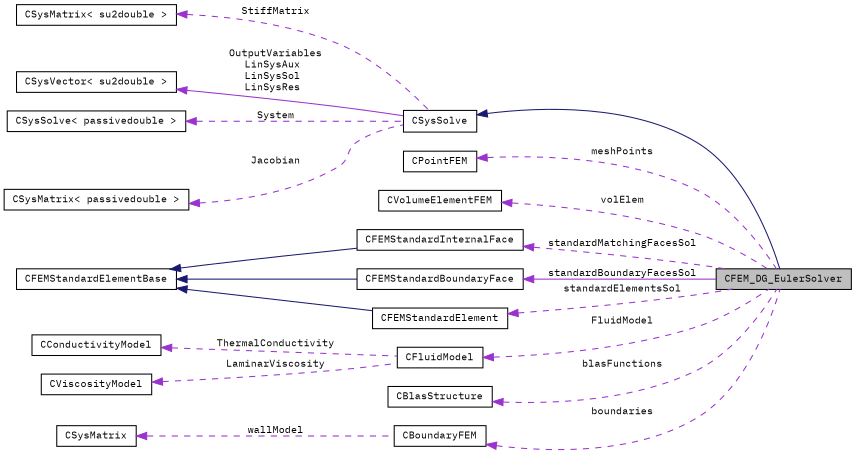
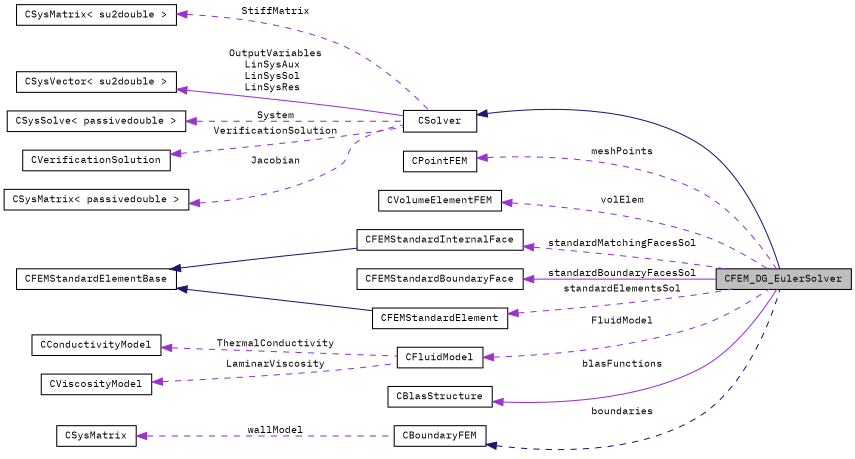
node "CSysSolve": label "CSysSolve" -> "CSolver"
node "CVerificationSolution": added
edge "CFEMStandardBoundaryFace" -> "CFEMStandardElementBase": removed
edge "CFEM_DG_EulerSolver" -> "CBlasStructure": style dashed -> solid
edge "CFEM_DG_EulerSolver" -> "CBoundaryFEM": color darkorchid3 -> midnightblue
